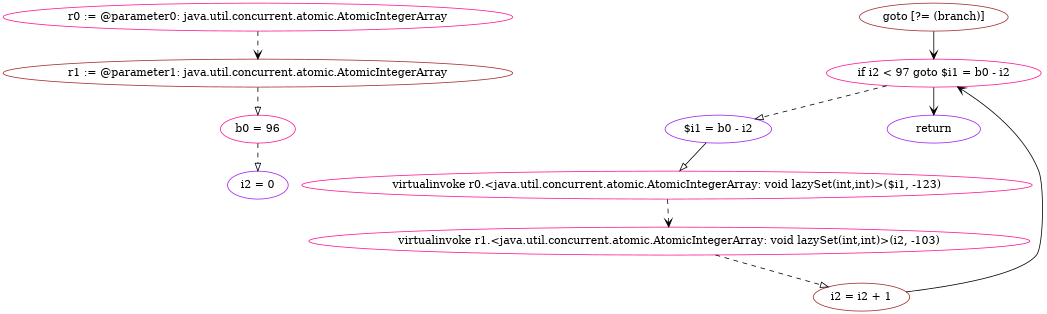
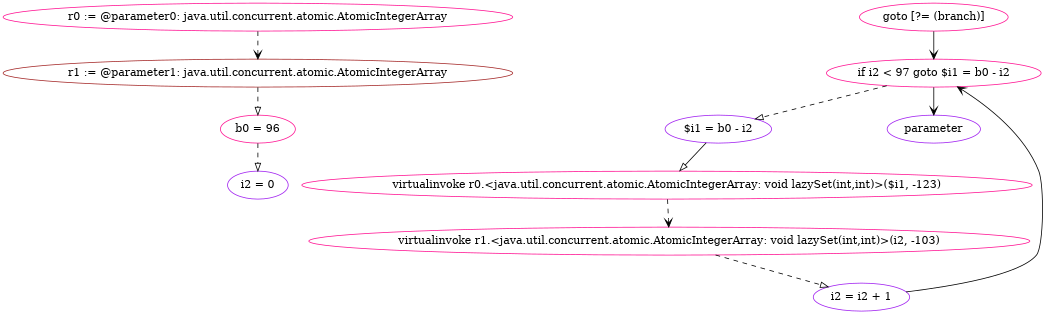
node "goto [?= (branch)]": color brown -> deeppink
node "return": label "return" -> "parameter"
node "i2 = i2 + 1": color brown -> purple
